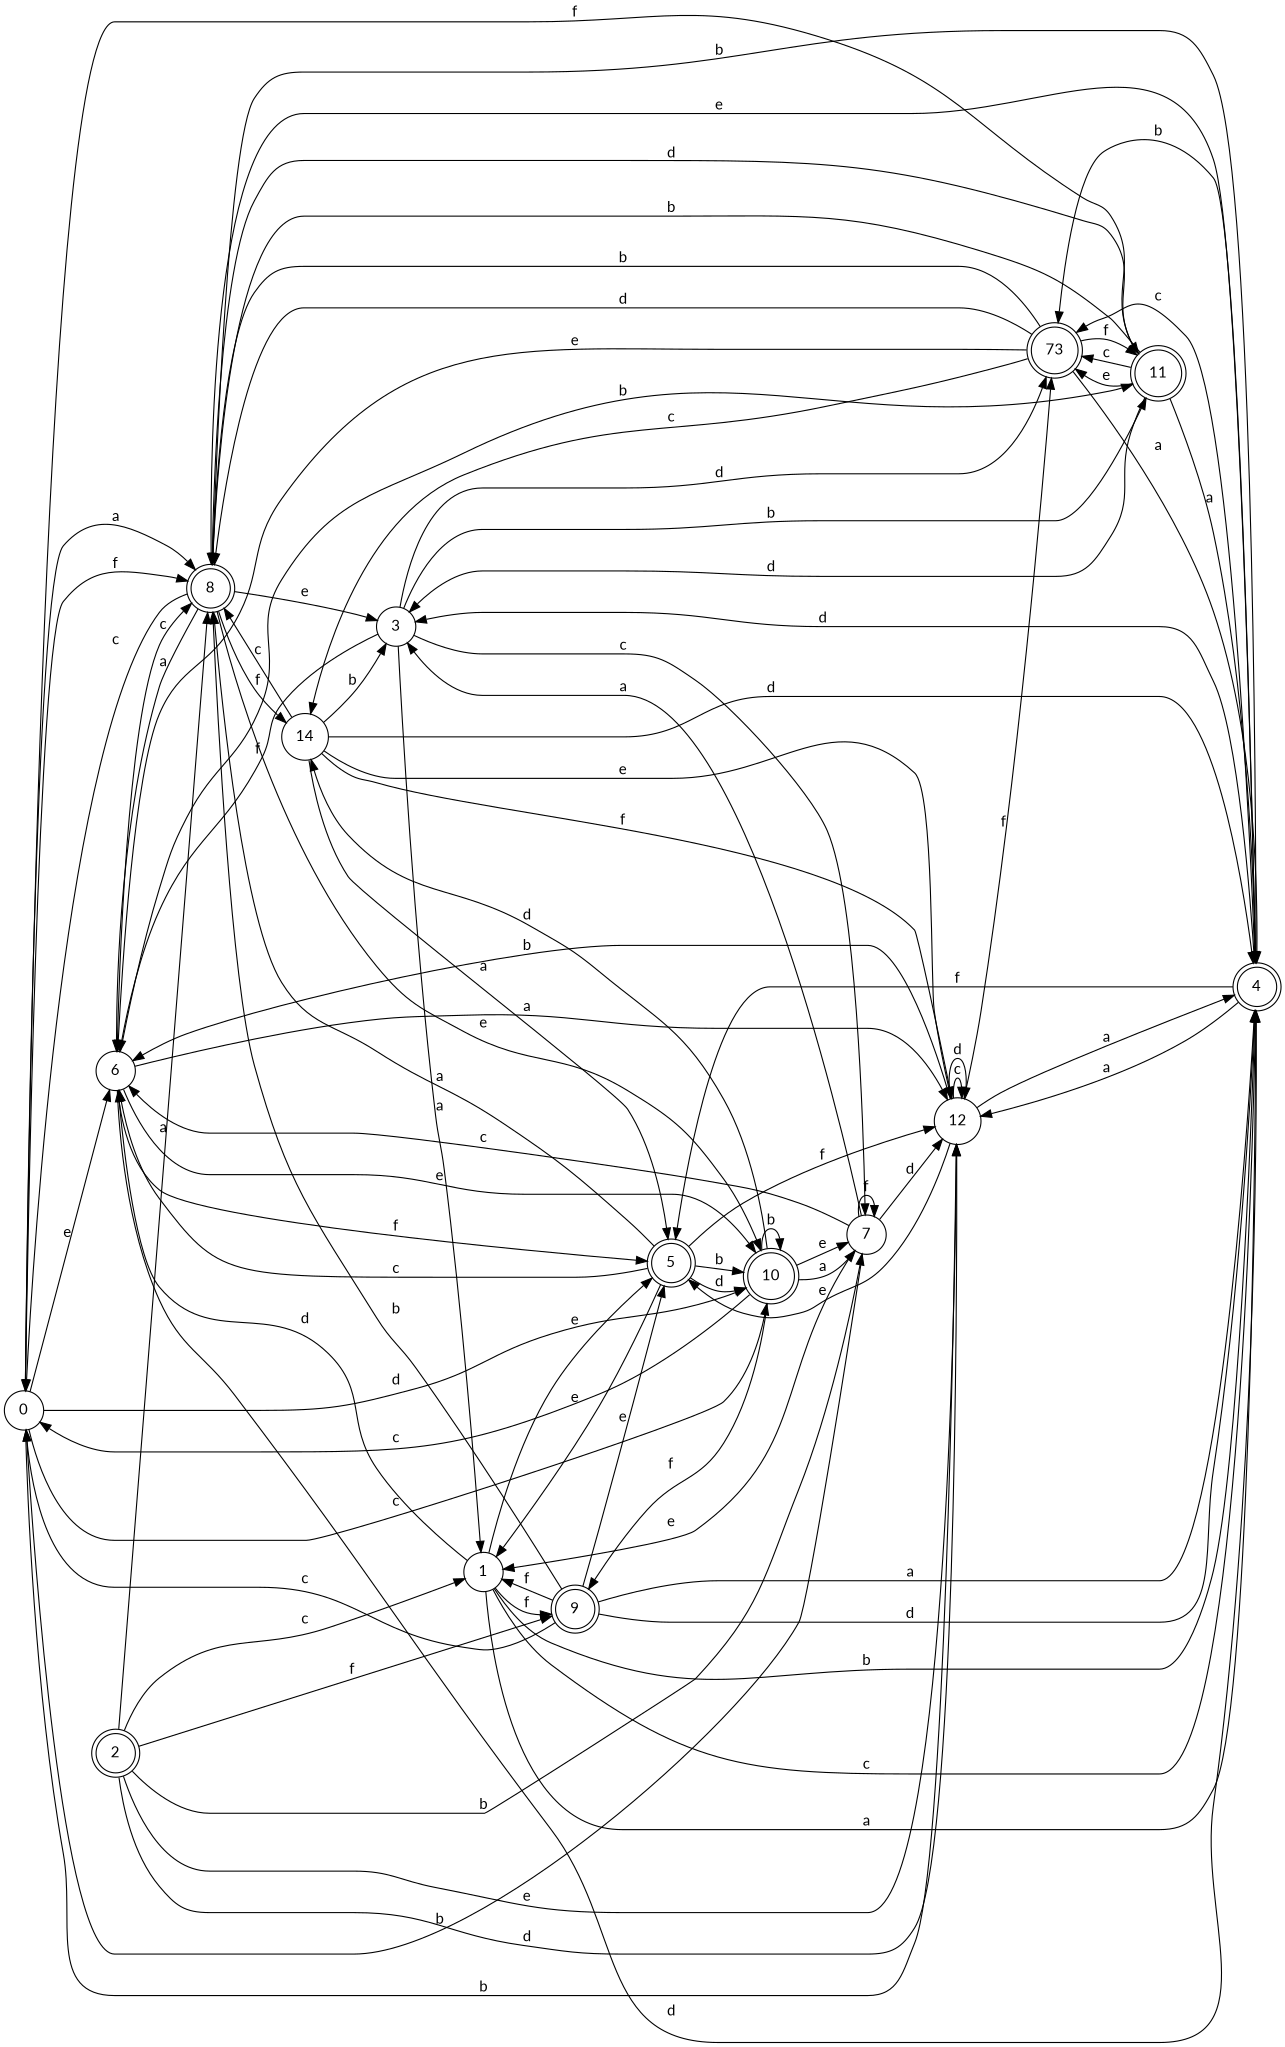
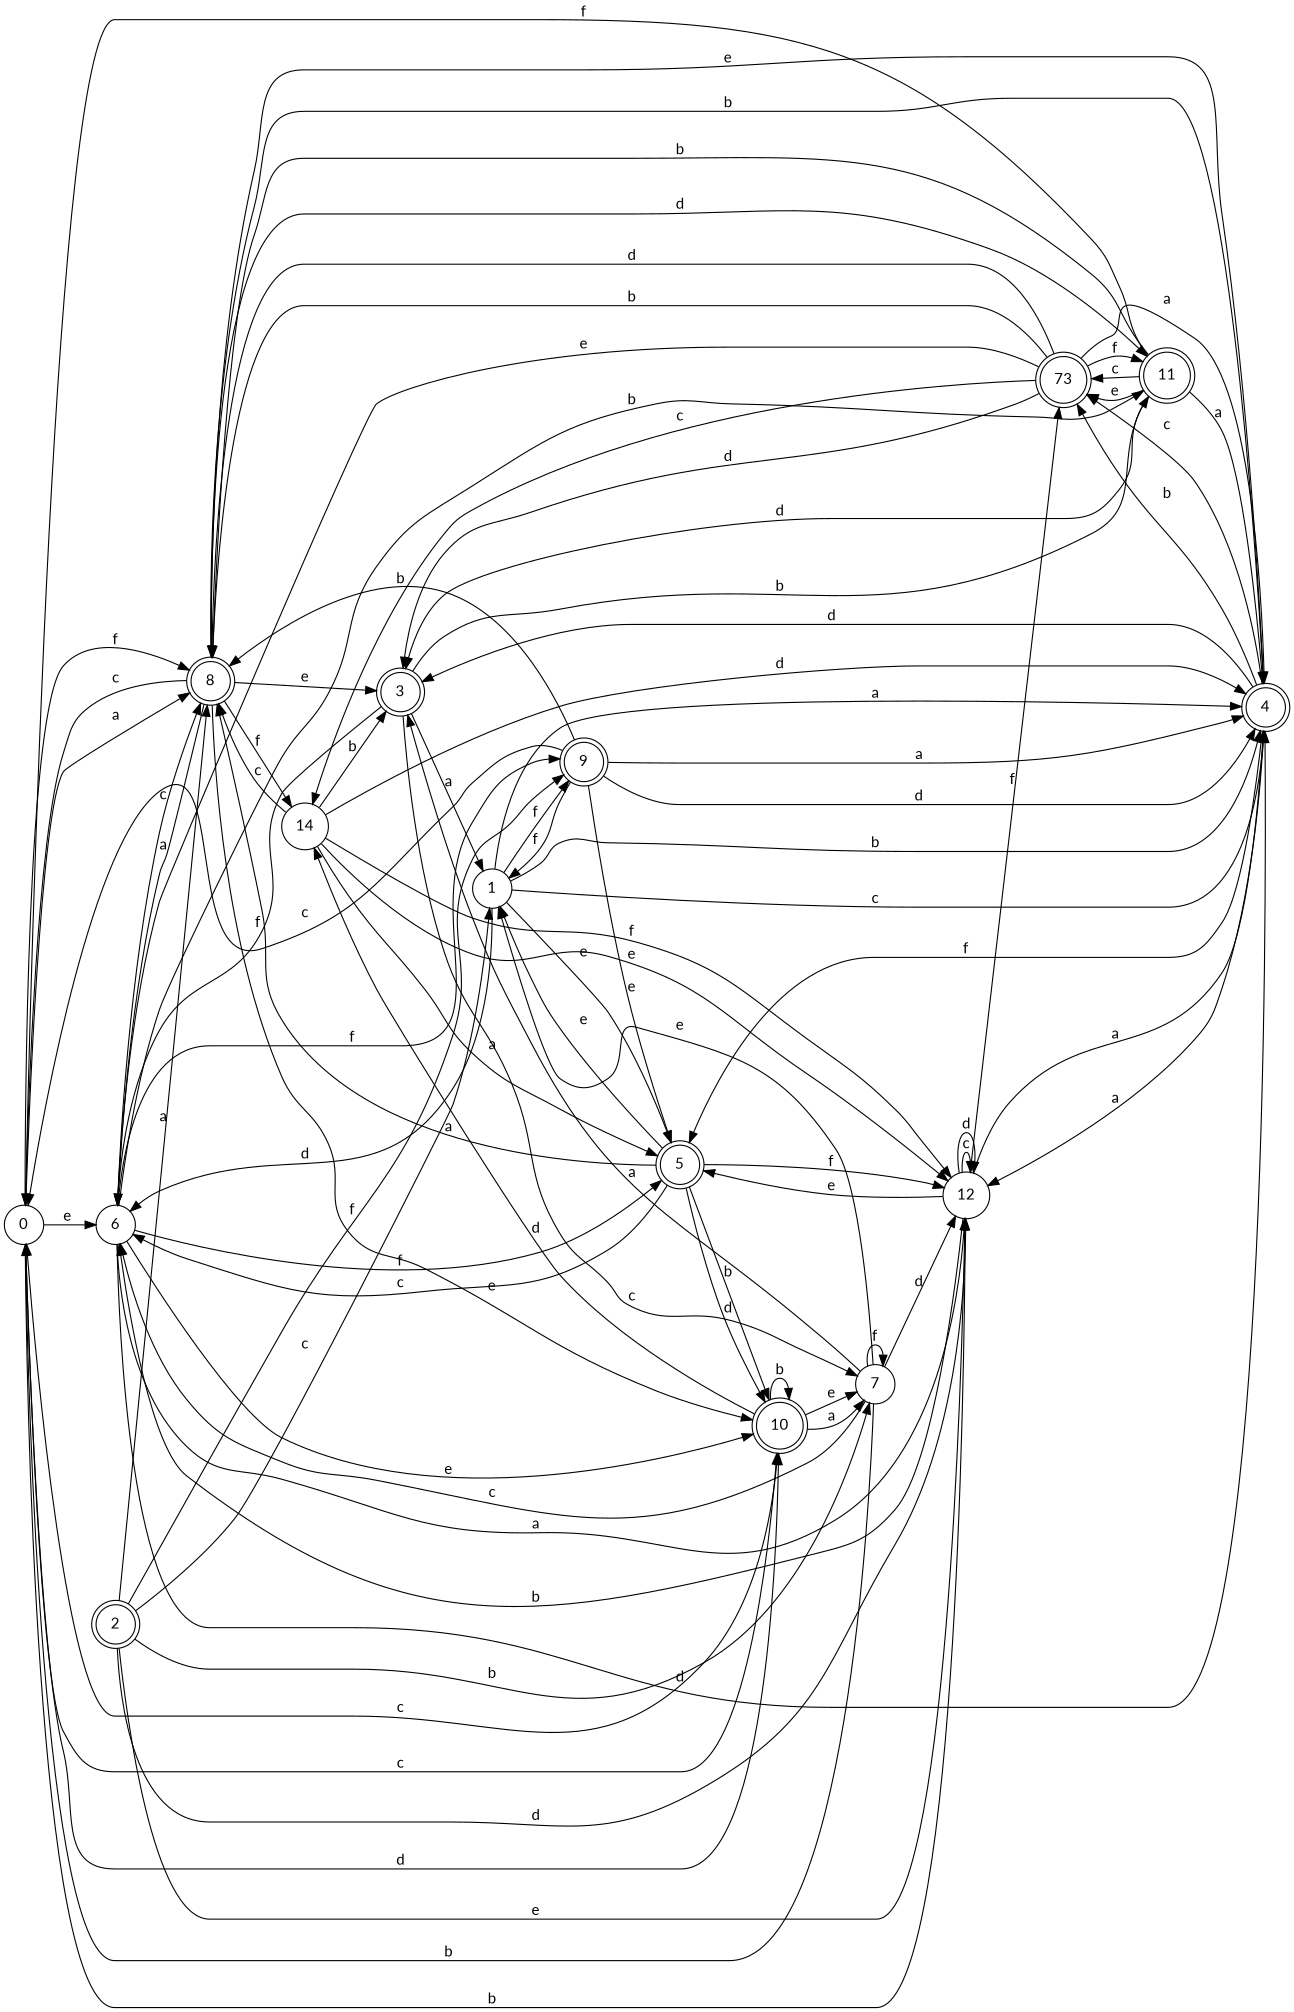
edge "3" -> "73": reversed
node "3": shape circle -> doublecircle
edge "10" -> "9": now "6" -> "9"
